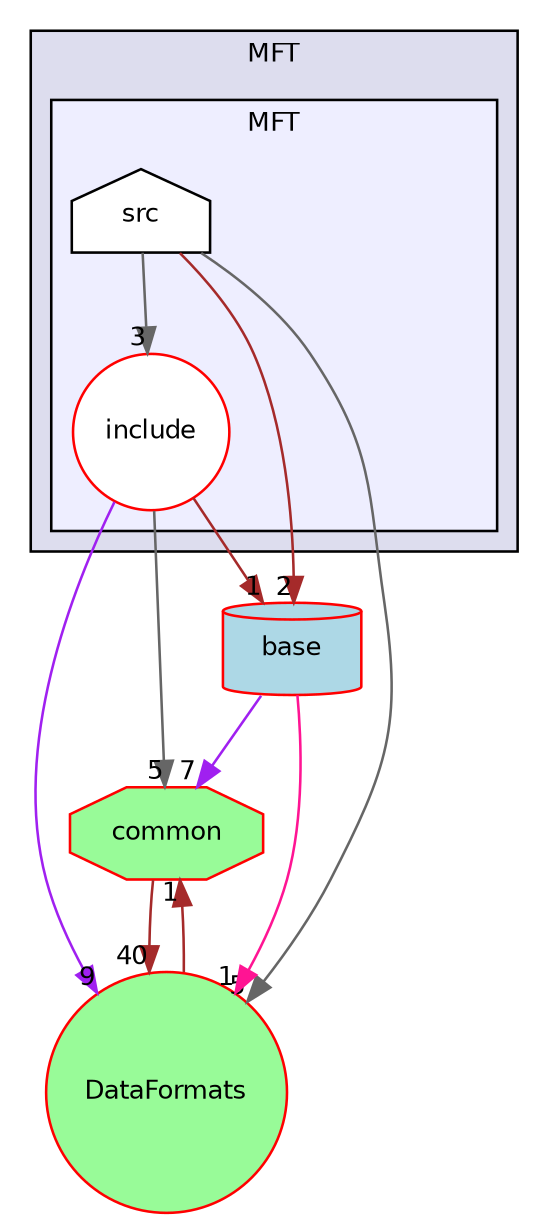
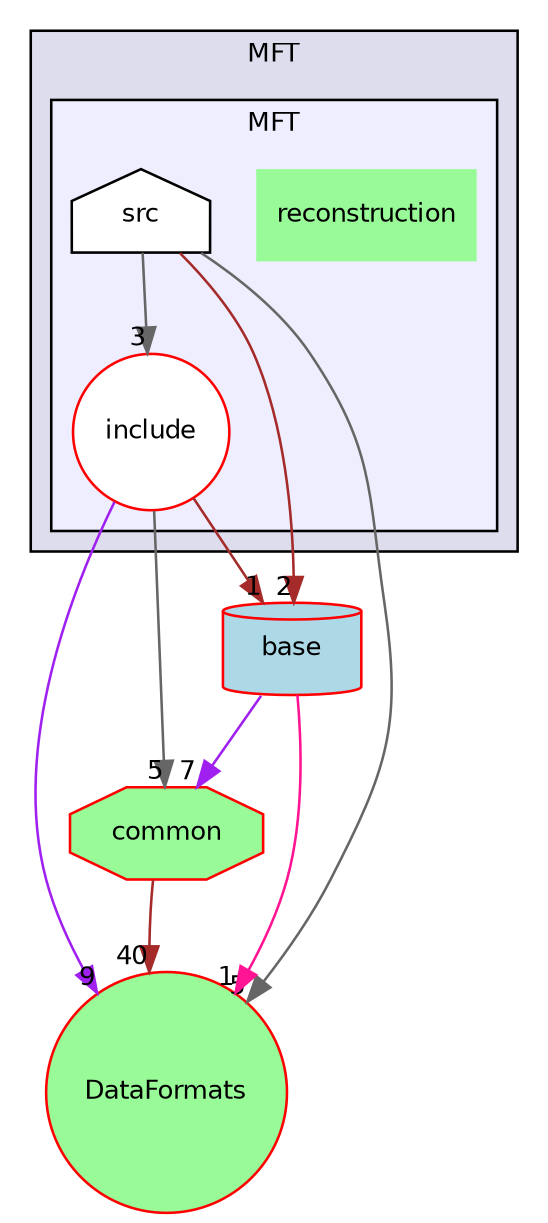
node "reconstruction": added
edge "DataFormats" -> "common": removed
